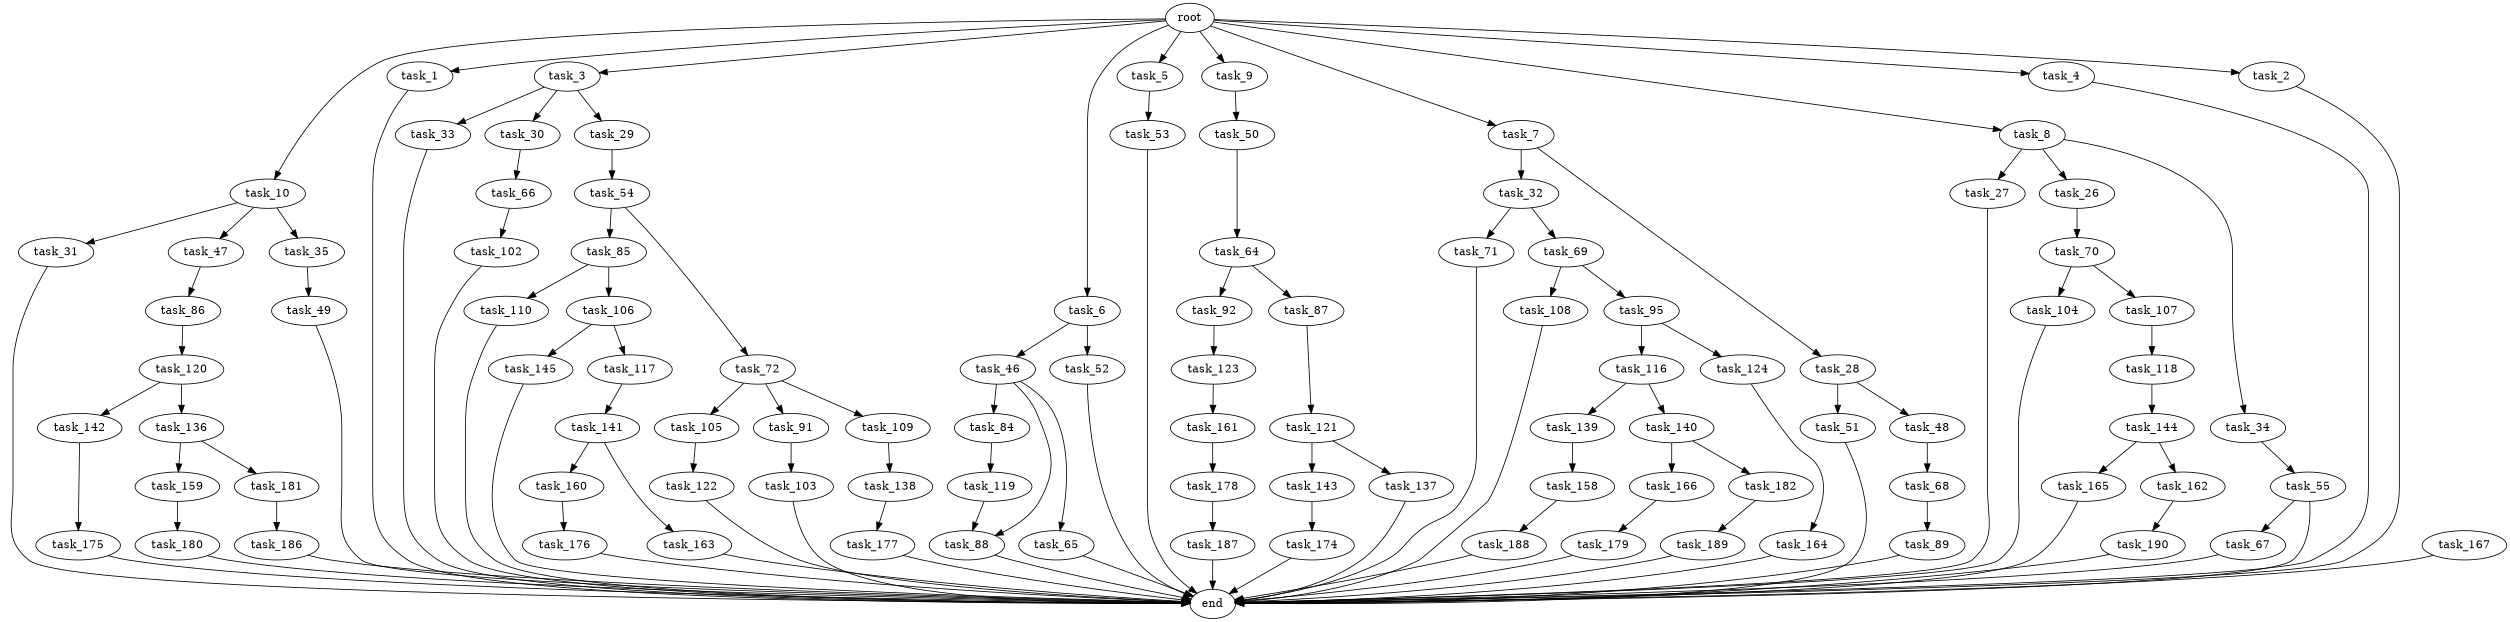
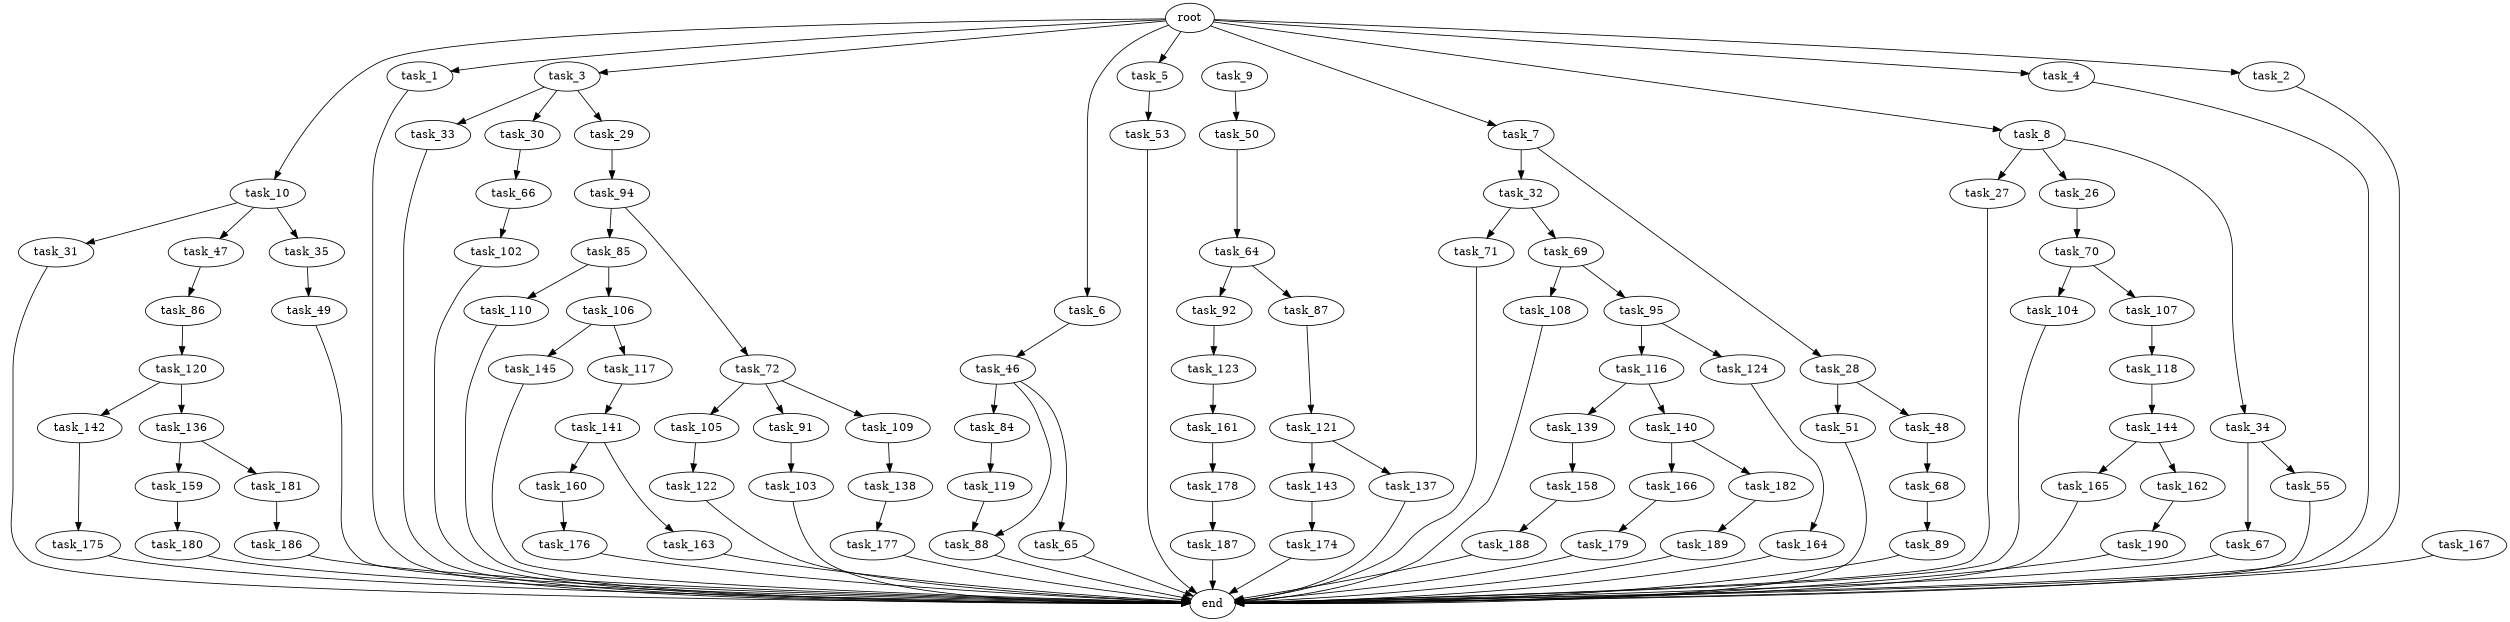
edge "root" -> "task_9": removed
node "task_54": label "task_54" -> "task_94"
node "task_52": removed
edge "task_55" -> "task_67": now "task_34" -> "task_67"
